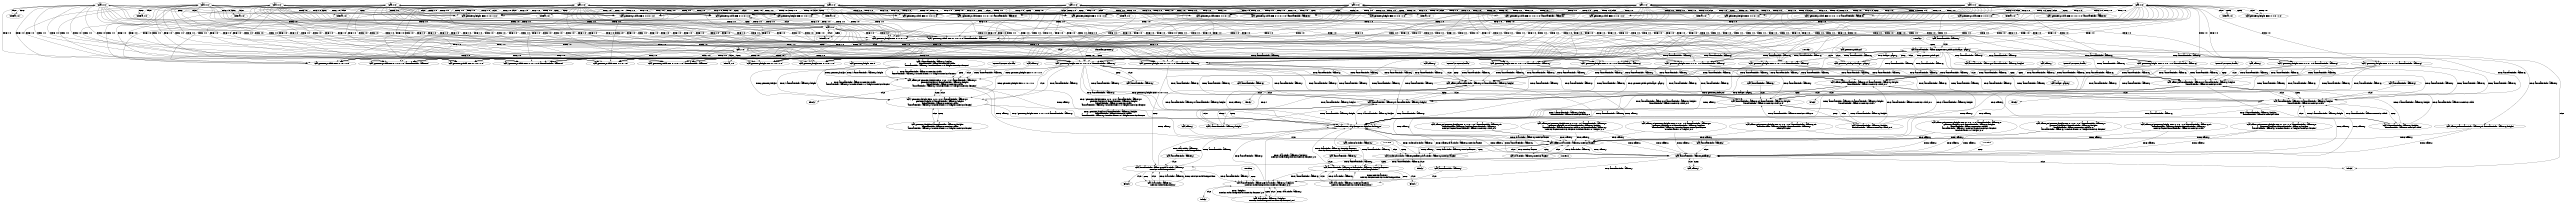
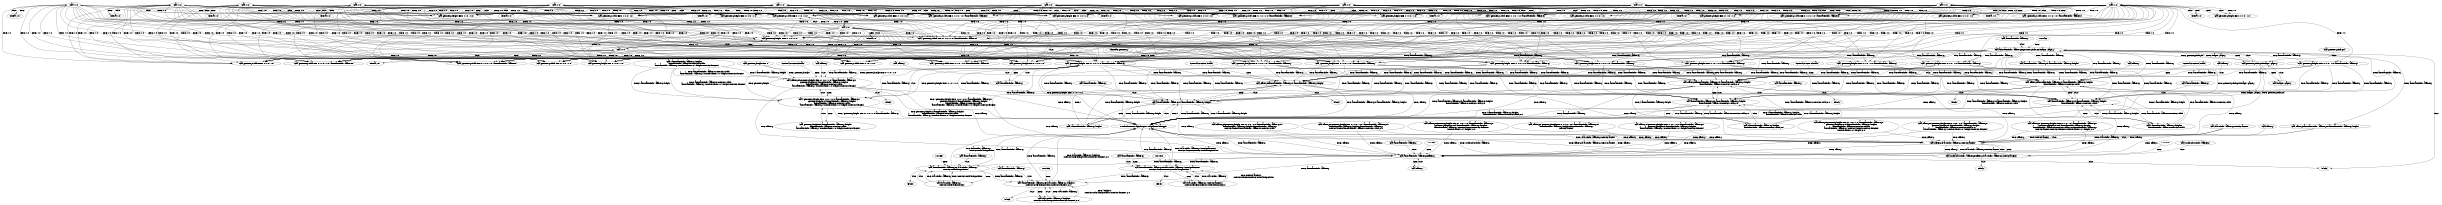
edge "1001937" -> "(Call,geometry_info.psi-image->page.y)": now "(Call,image->page.y)" -> "(Call,geometry_info.psi-image->page.y)"
edge "(Call,offset.y-draw_info->affine.sy*metrics.ascent)" -> "(Call,draw_info->affine.sy*metrics.ascent)": removed, label "CFG:"
